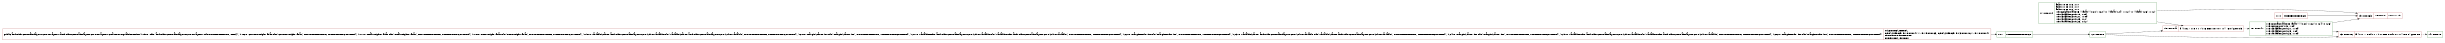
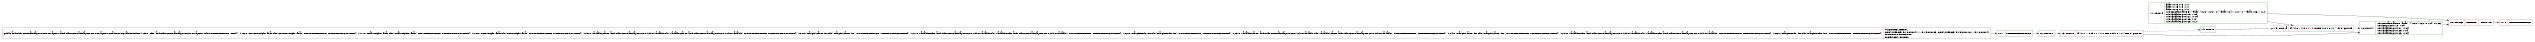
edge "11: ?" -> "19: 0x0063": reversed
edge "18: 0x0047" -> "13: 0x0016": reversed
edge "12: 0x0000" -> "15: 0x001a": now "14: 0x0018" -> "15: 0x001a"
